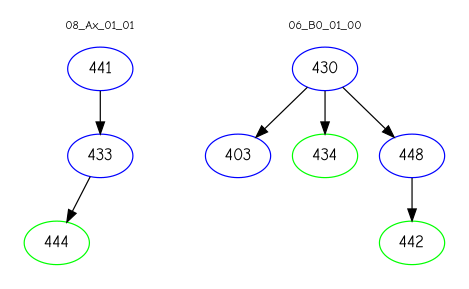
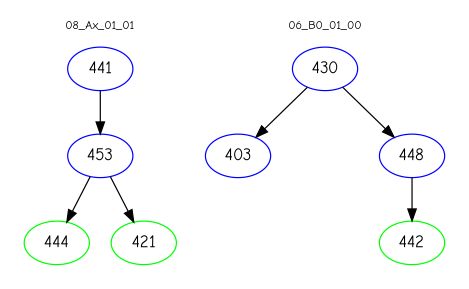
node "433": label "433" -> "453"
node "434": removed
node "421": added
